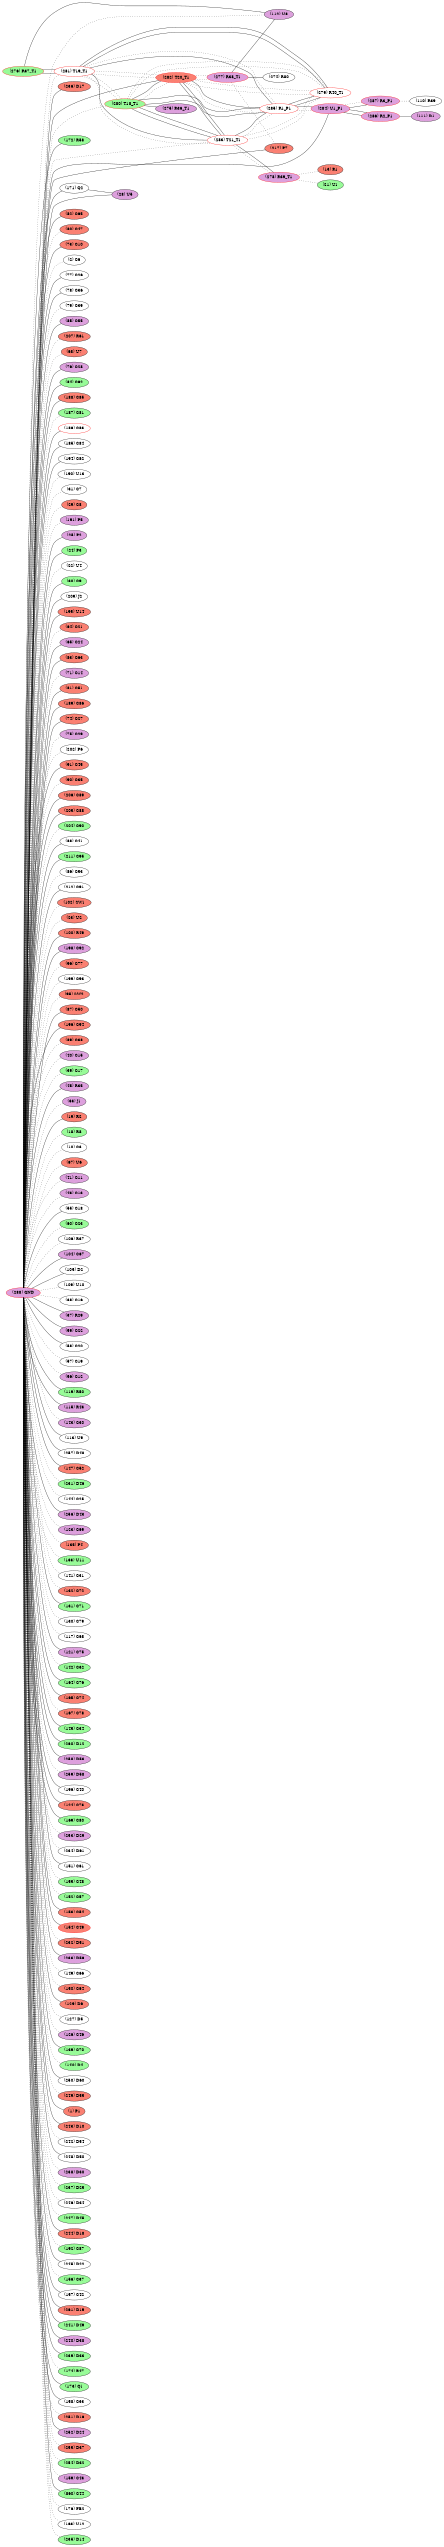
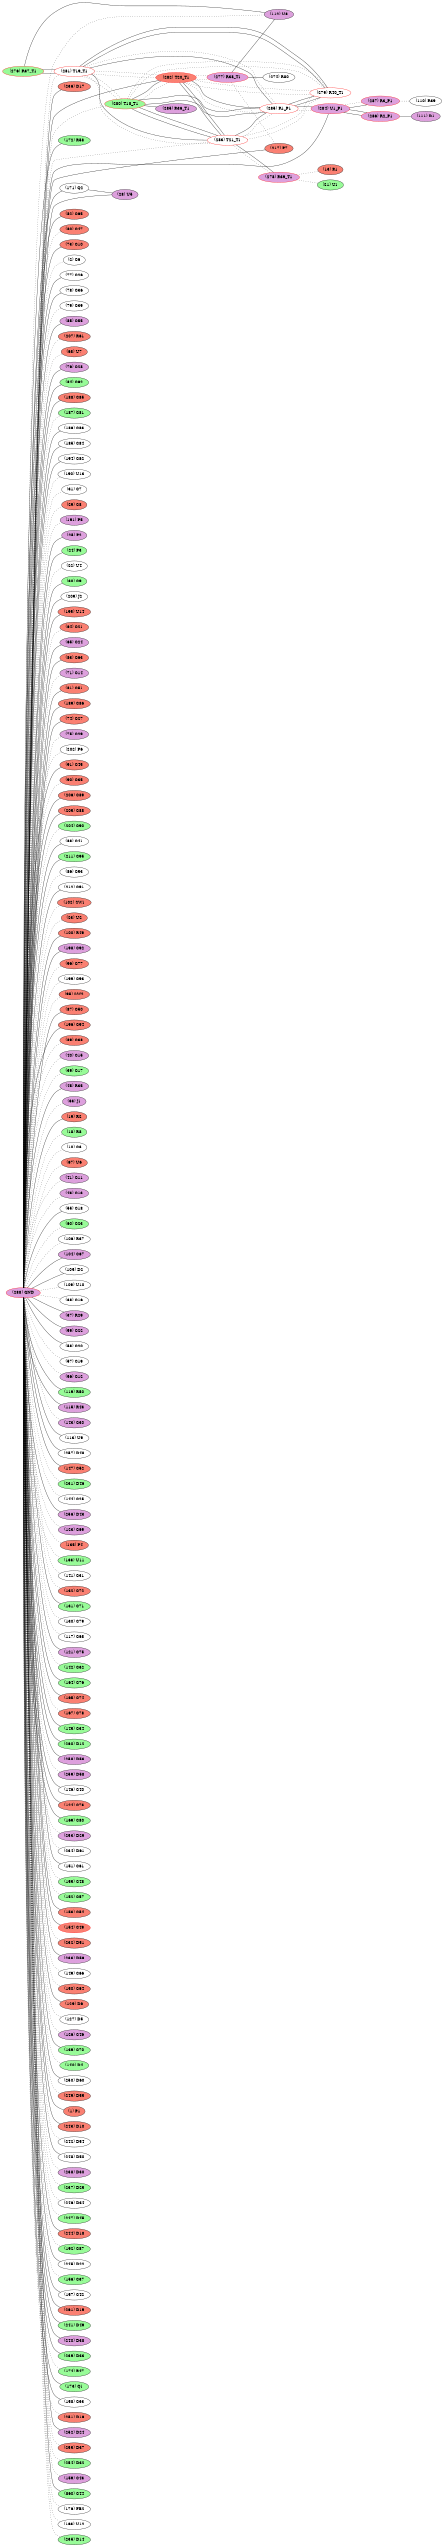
node "(275) R36_T1": label "(275) R36_T1" -> "(285) R36_T1"
node "(186) C83": color red -> black
node "(196) C40": label "(196) C40" -> "(146) C40"
